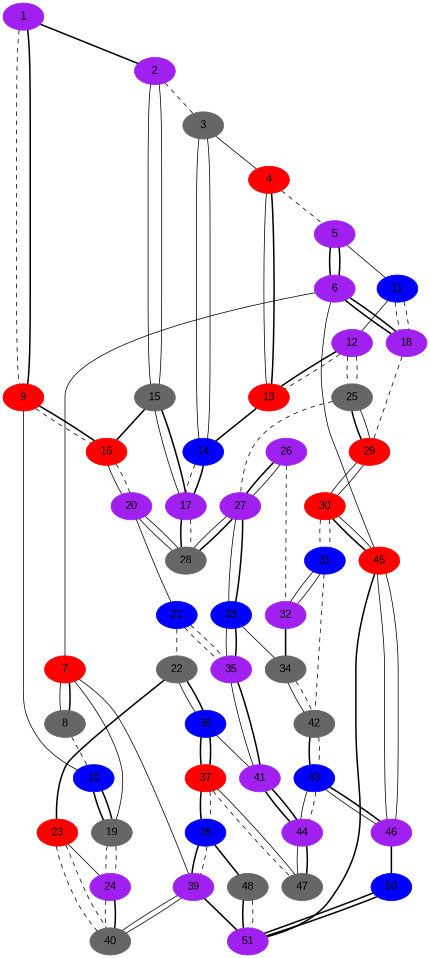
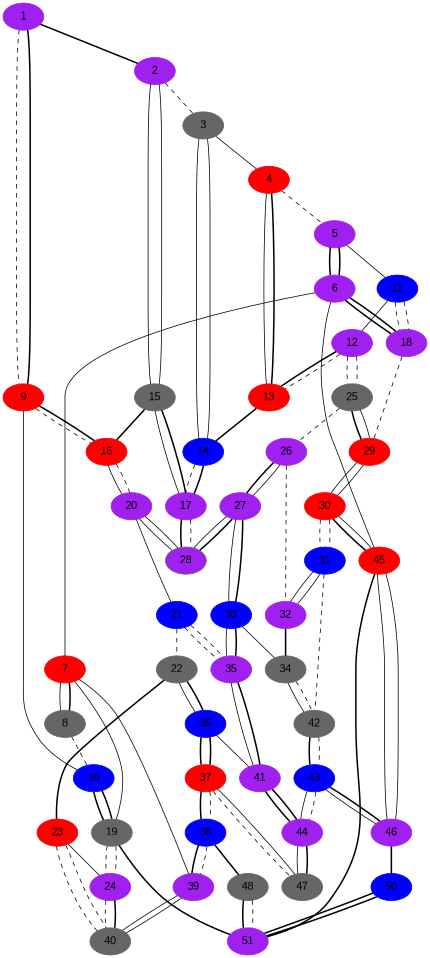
edge "25" -- "27": now "25" -- "26"
node "28": fillcolor gray40 -> purple
edge "39" -- "51": now "19" -- "51"
